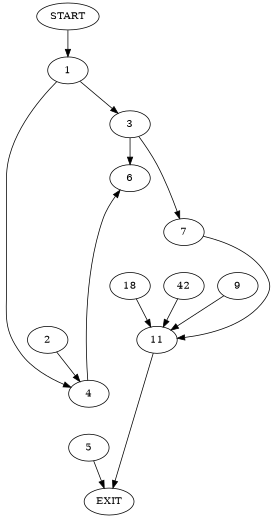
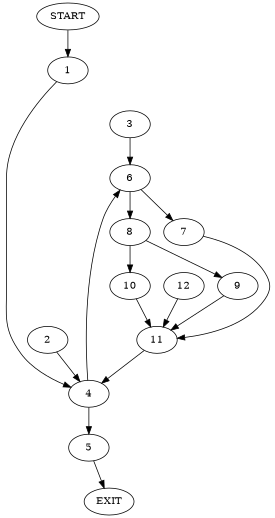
edge "1" -> "3": removed
edge "3" -> "7": now "6" -> "7"
node "8": added
node "18": label "18" -> "10"
node "42": label "42" -> "12"
edge "4" -> "5": added
edge "11" -> "EXIT": now "11" -> "4"
